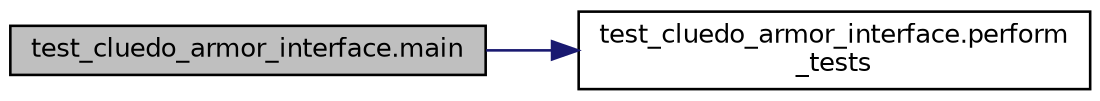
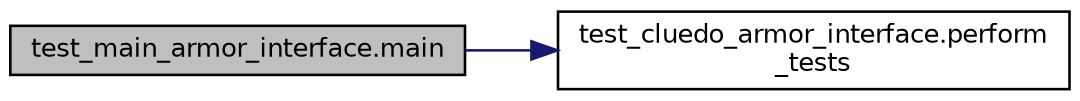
node "test_cluedo_armor_interface.main": label "test_cluedo_armor_interface.main" -> "test_main_armor_interface.main"
